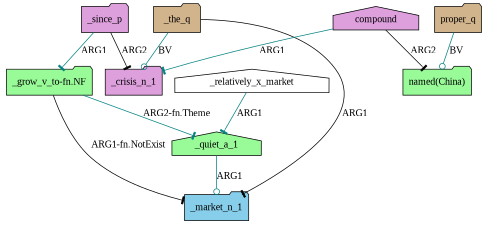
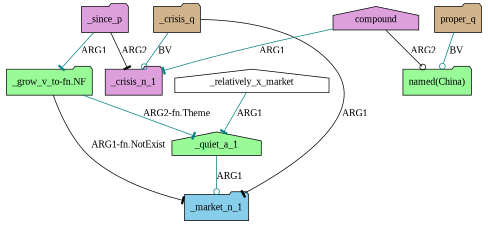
node "_the_q": label "_the_q" -> "_crisis_q"
edge "compound" -> "named(China)": arrowhead tee -> odot
